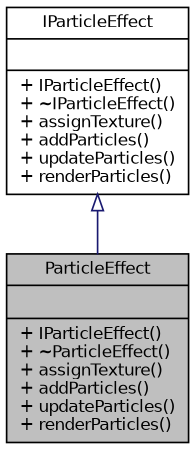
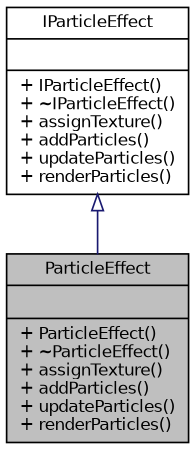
node "ParticleEffect": text "+ IParticleEffect()" -> "+ ParticleEffect()"
